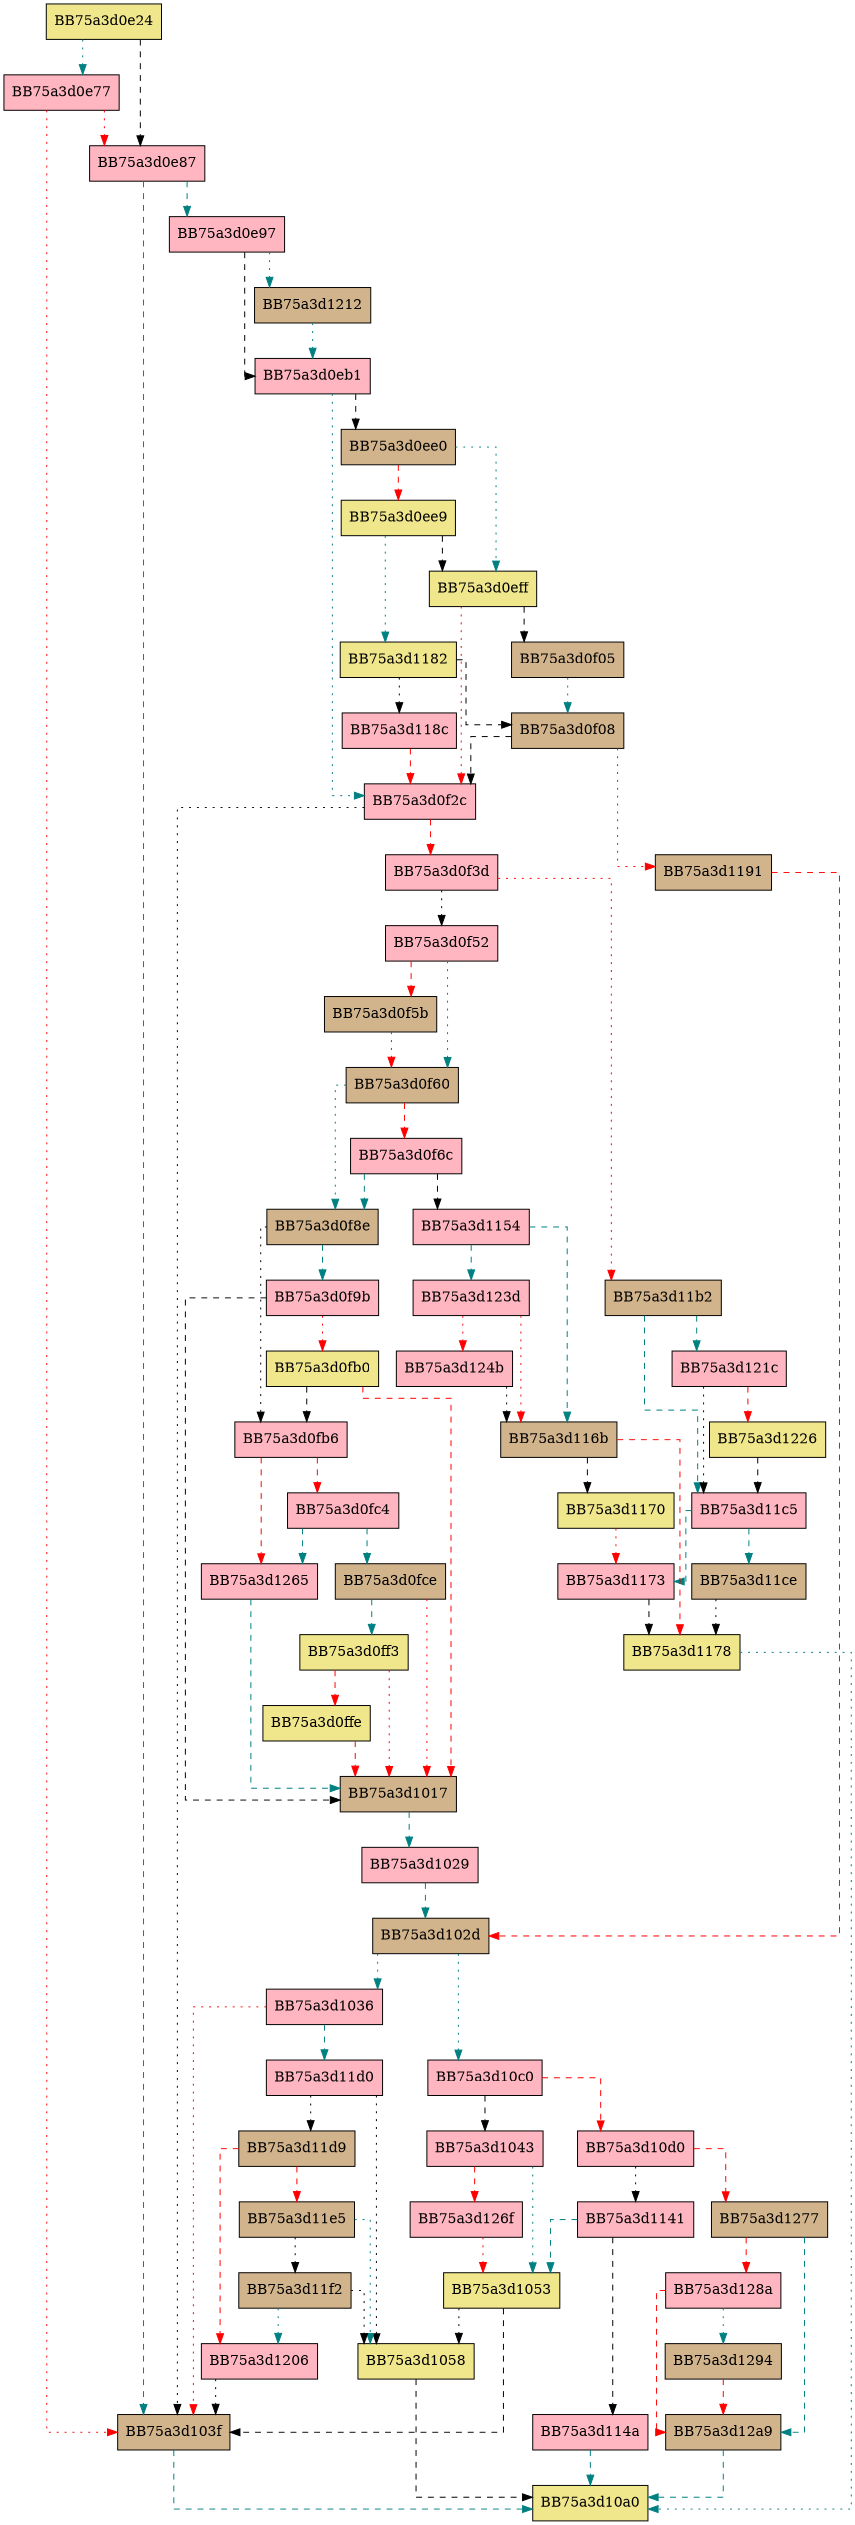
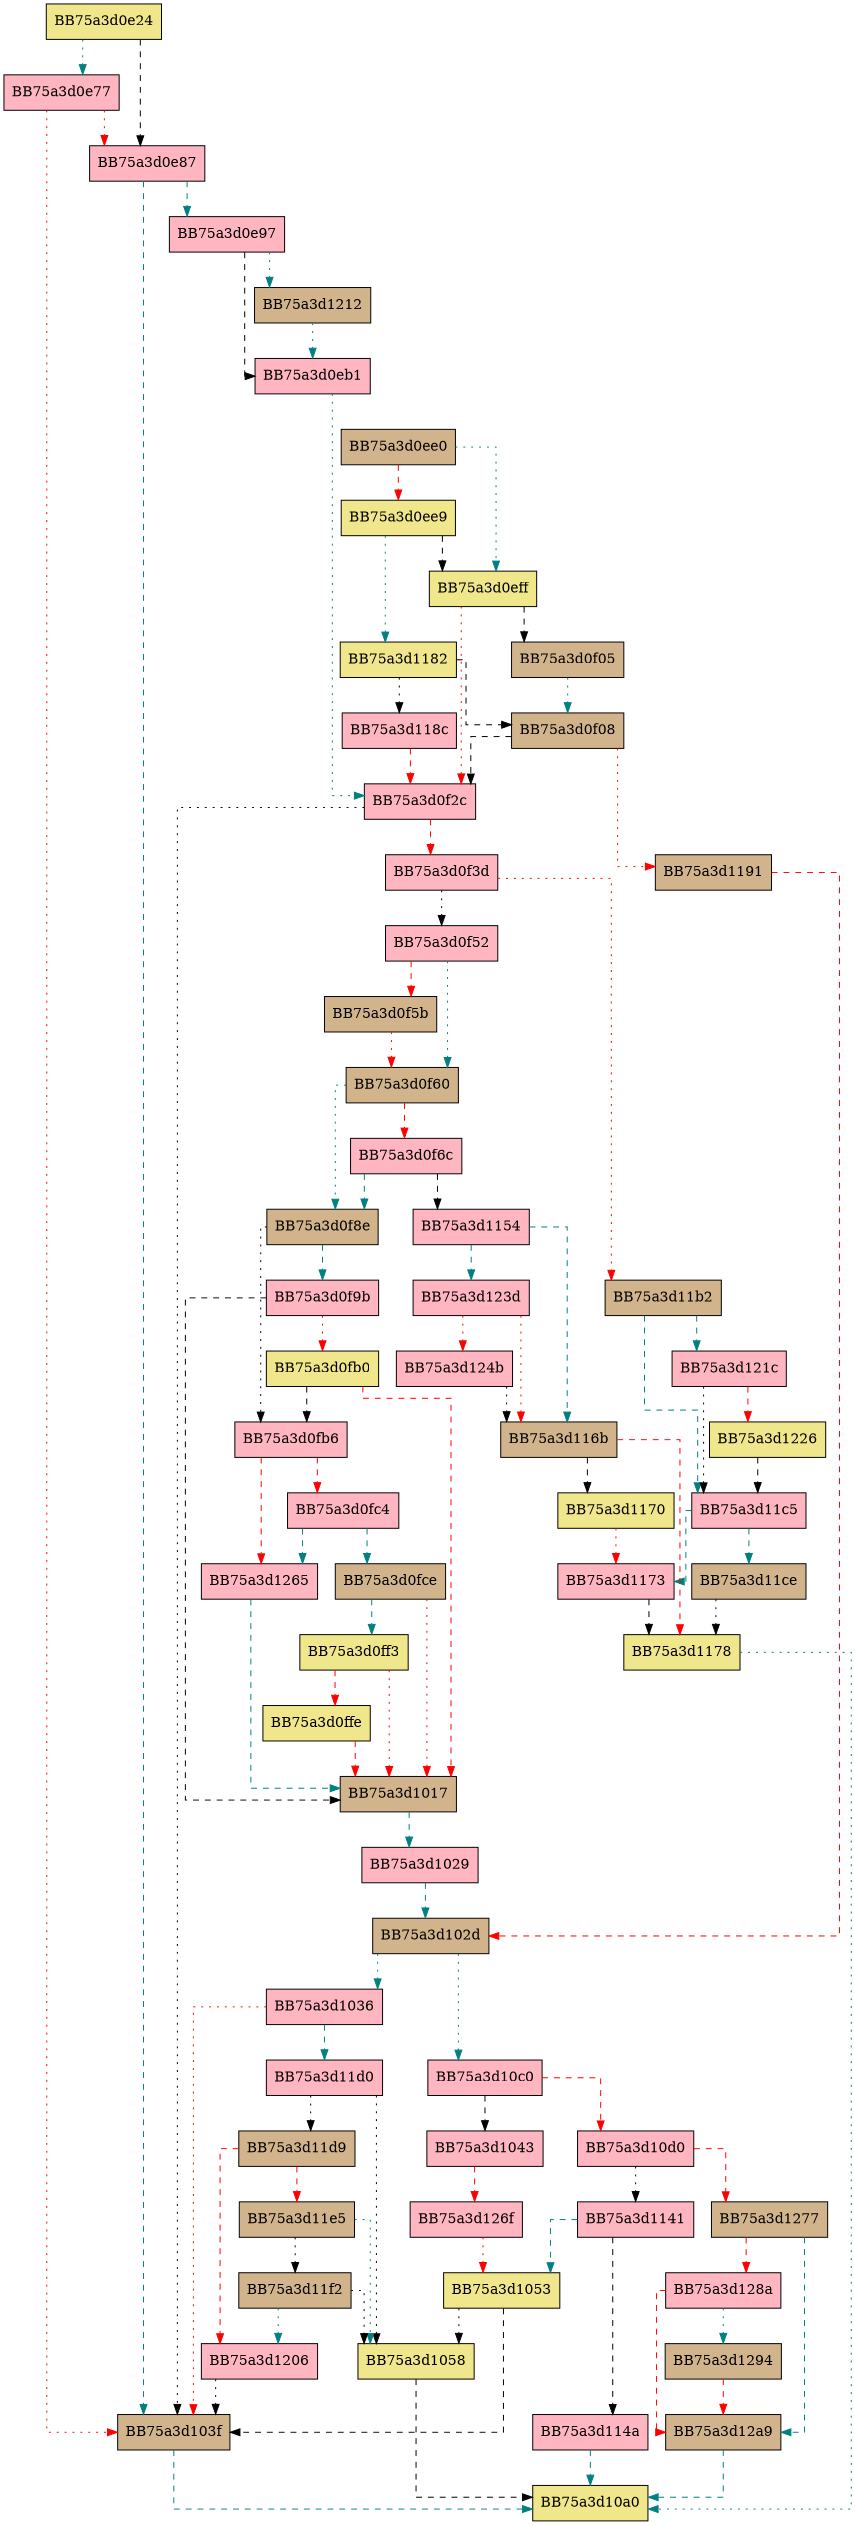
edge "BB75a3d0eb1" -> "BB75a3d0ee0": removed
edge "BB75a3d1043" -> "BB75a3d1053": removed
